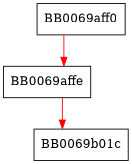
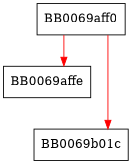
edge "BB0069affe" -> "BB0069b01c": now "BB0069aff0" -> "BB0069b01c"
